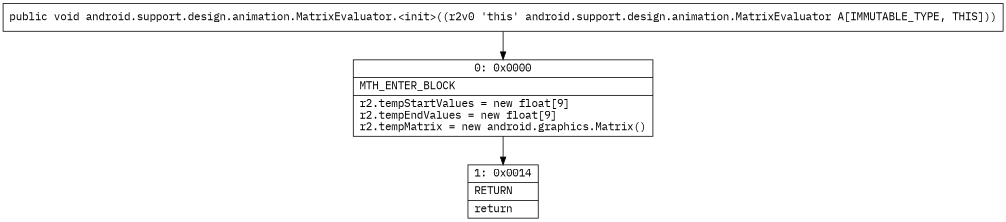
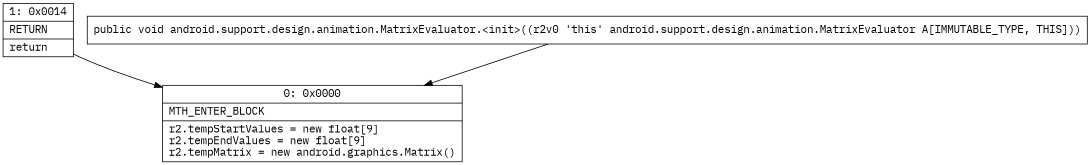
edge "0: 0x0000" -> "1: 0x0014": reversed
